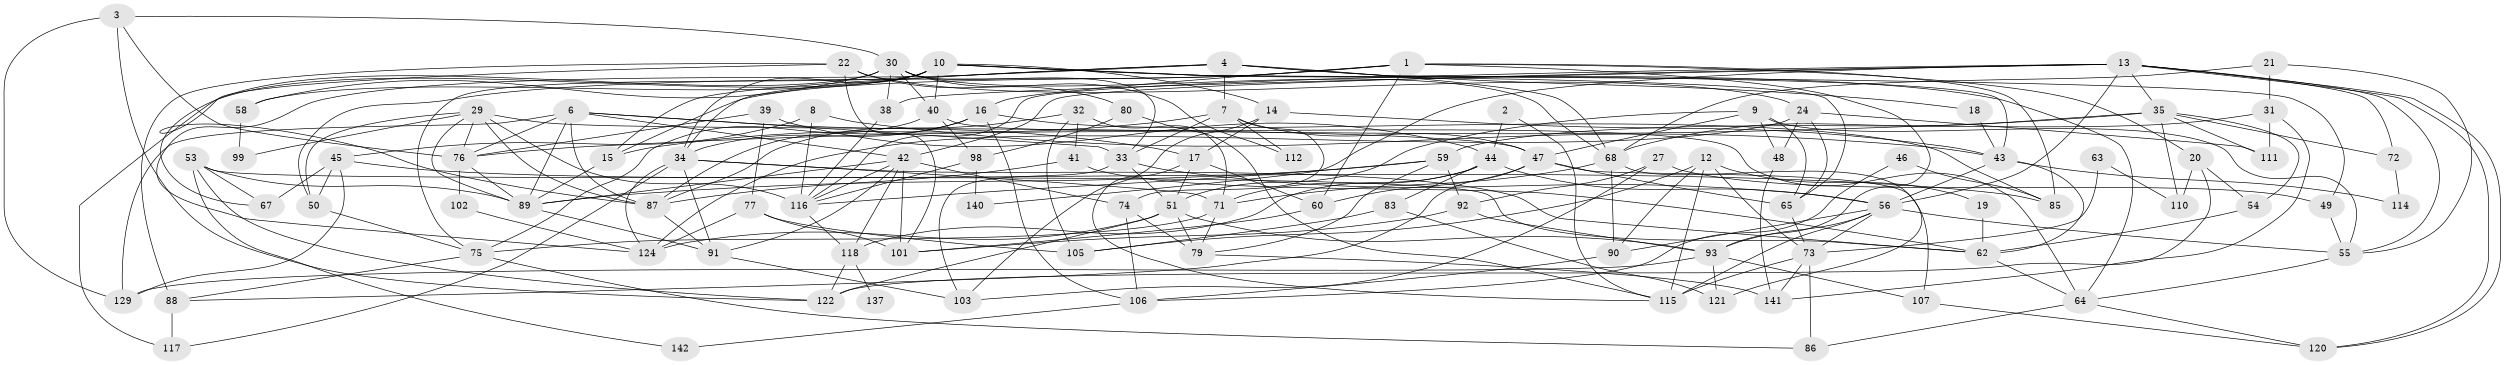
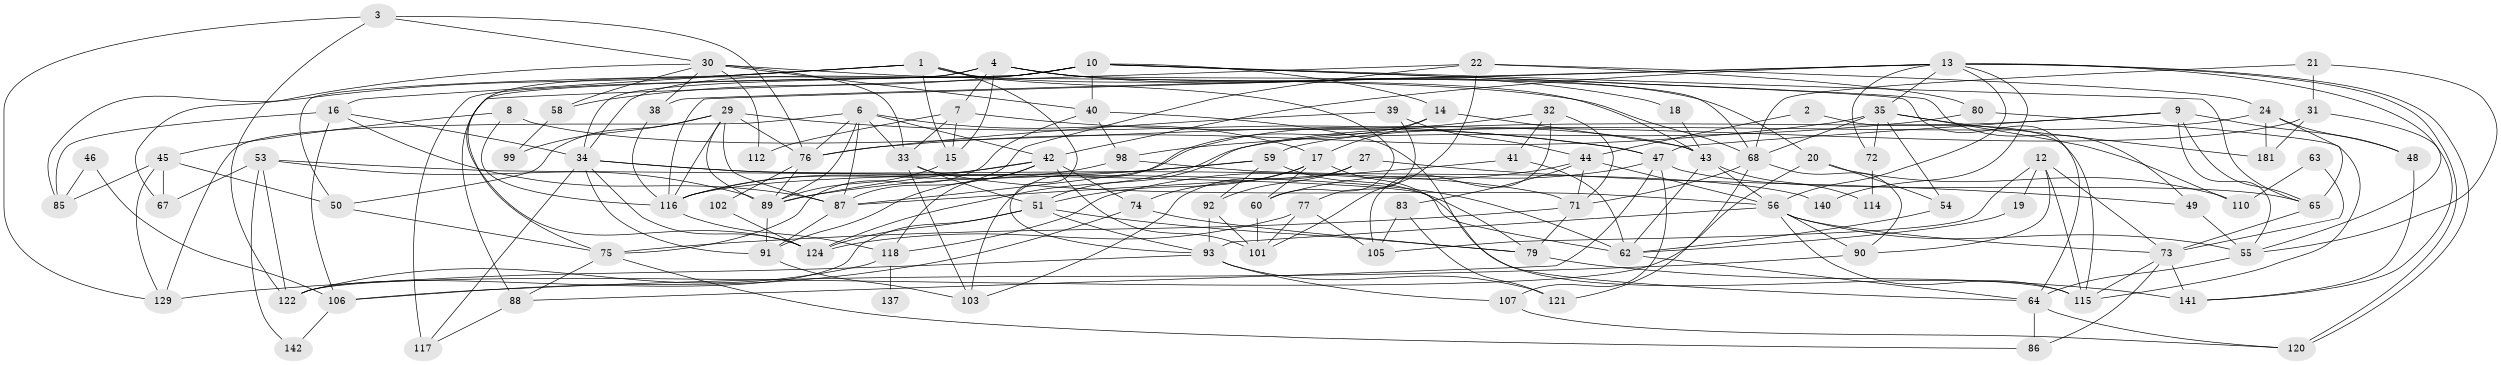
node "111": label "111" -> "181"
edge "7" -- "74": now "17" -- "74"
